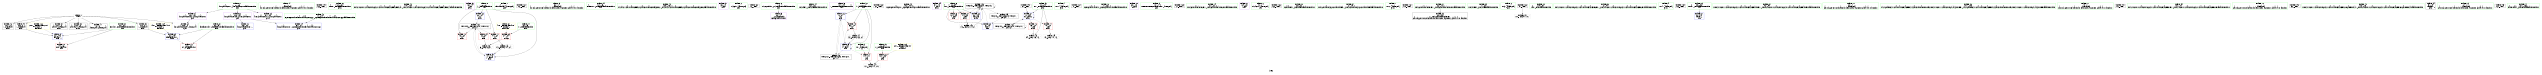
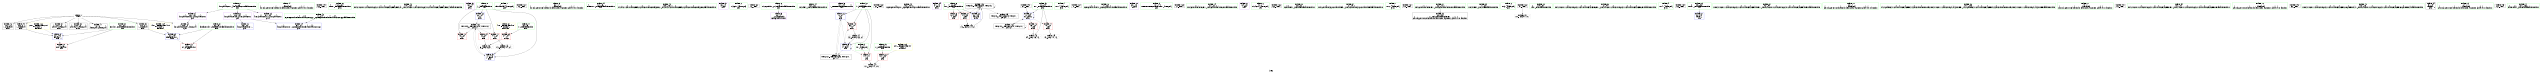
node "NodeID: 83": removed
